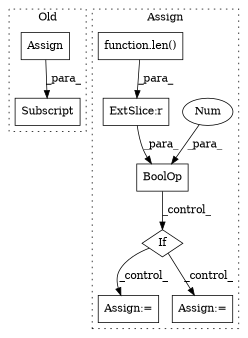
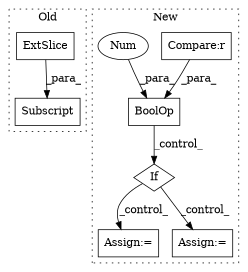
cluster "Assign": label "Assign" -> "New"
node "Assign": label "Assign" -> "ExtSlice"
node "function.len()": removed
node "ExtSlice:r": label "ExtSlice:r" -> "Compare:r"
